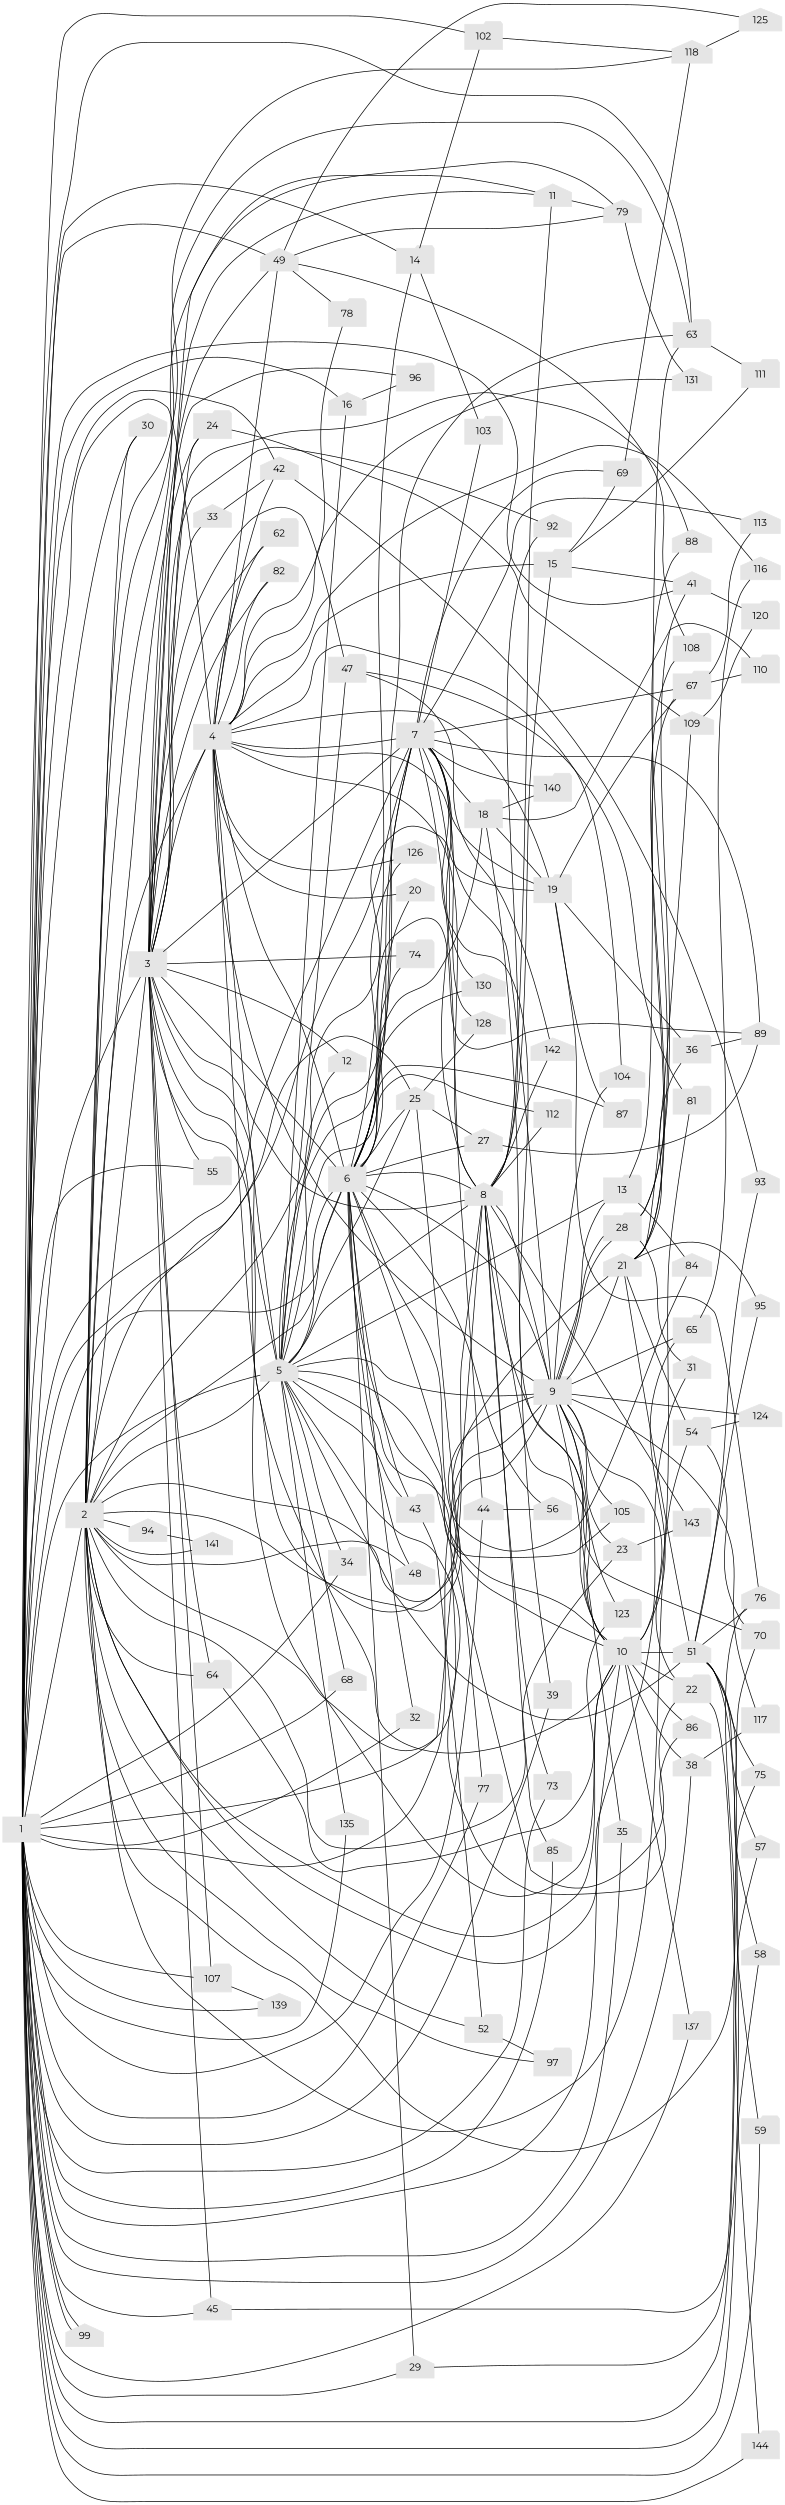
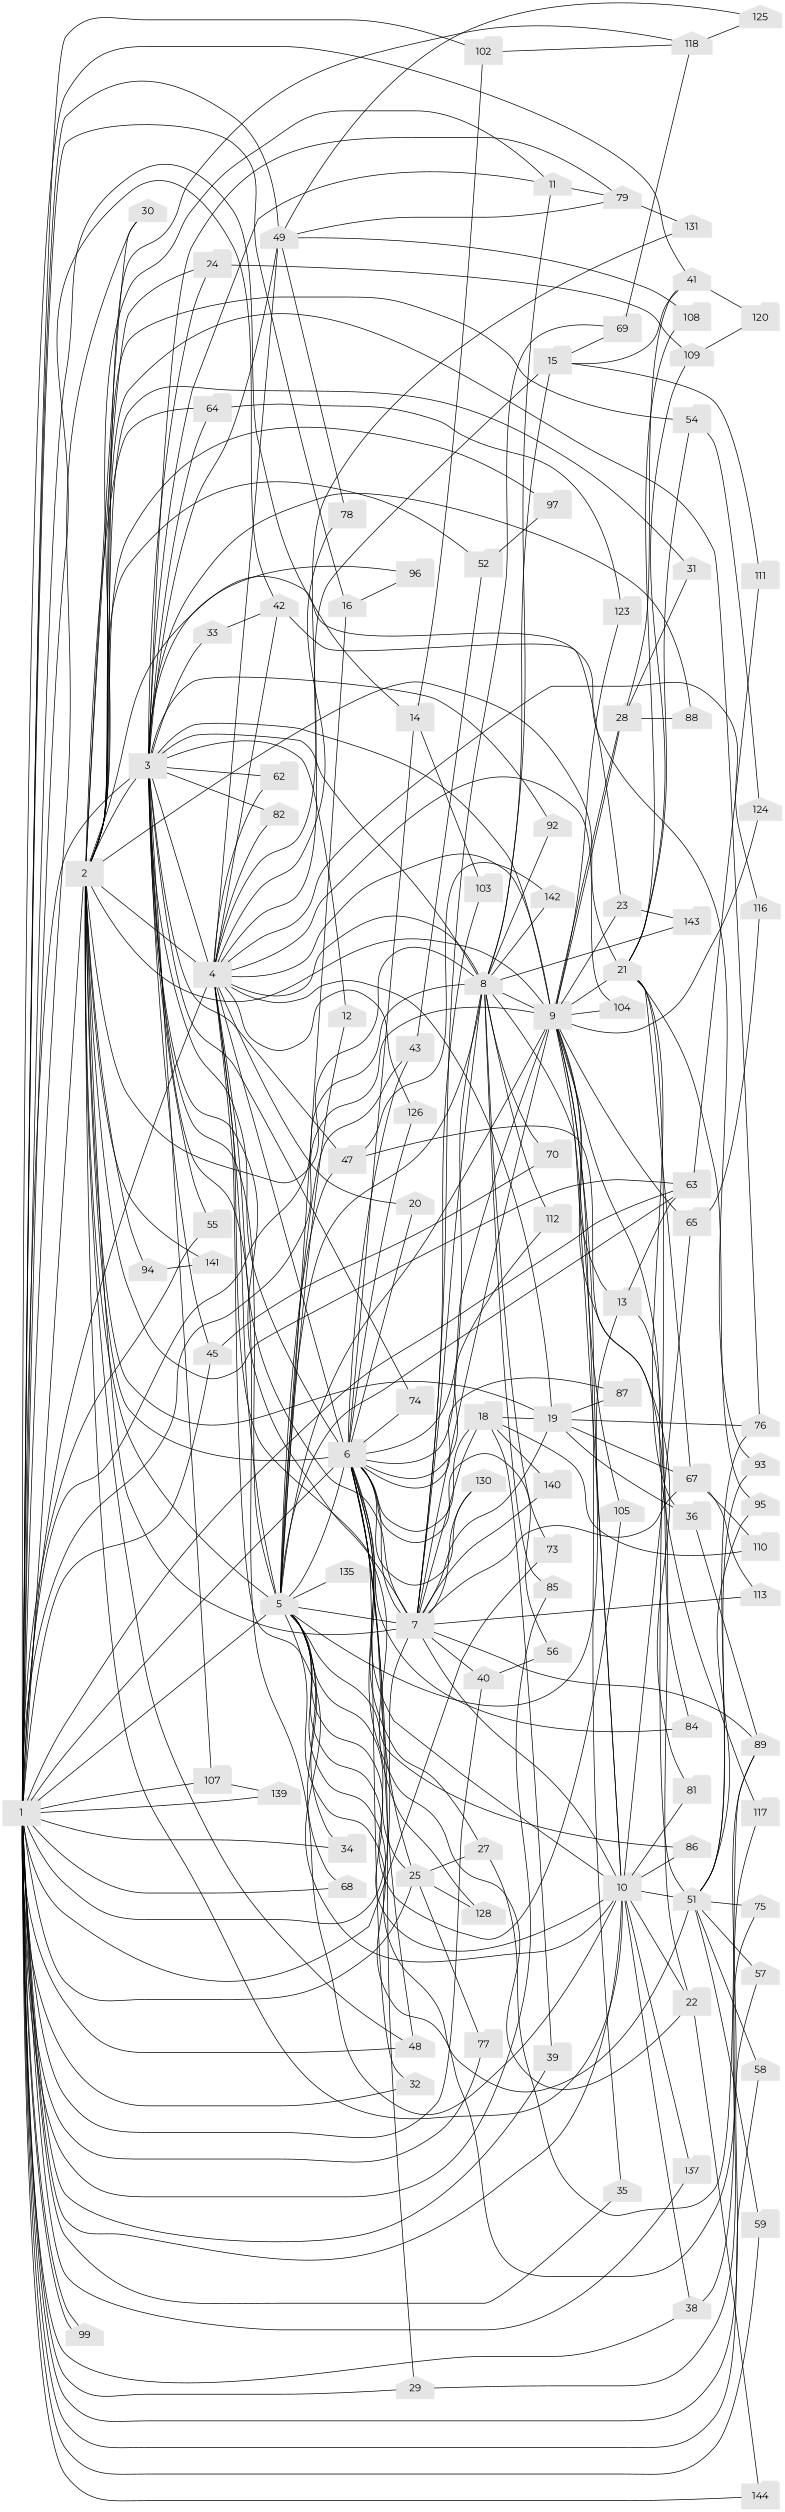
node "44": label "44" -> "40"
edge "54" -- "70": removed
edge "135" -- "1": now "48" -- "1"
